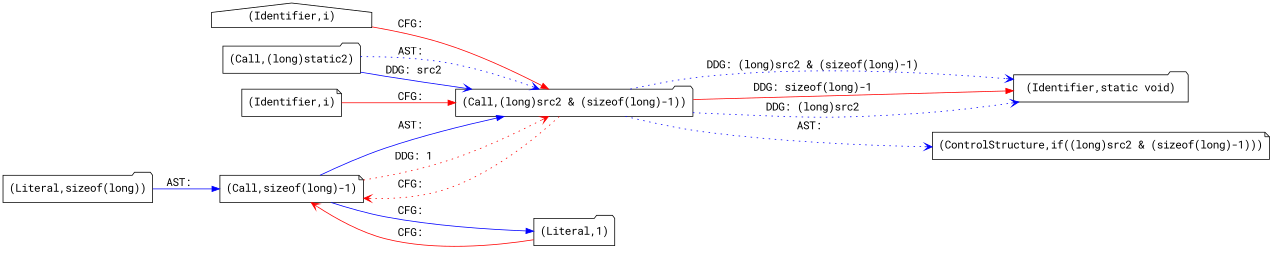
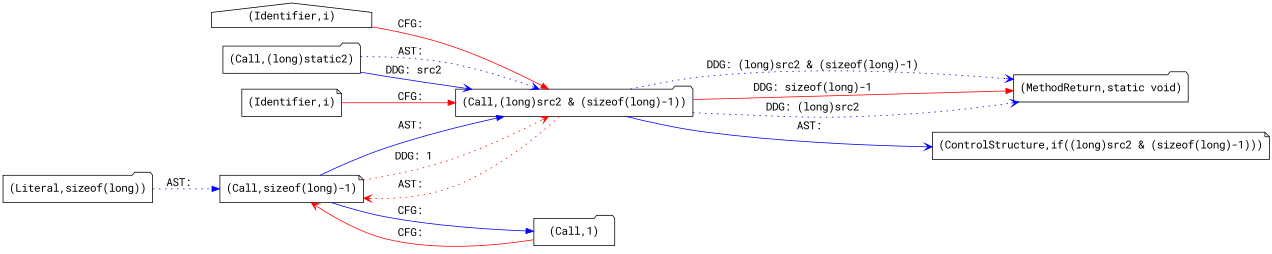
node "(Identifier,static void)": label "(Identifier,static void)" -> "(MethodReturn,static void)"
edge "(Call,(long)src2 & (sizeof(long)-1))" -> "(ControlStructure,if((long)src2 & (sizeof(long)-1)))": style dotted -> solid
edge "(Call,(long)src2 & (sizeof(long)-1))" -> "(Call,sizeof(long)-1)": label "CFG: " -> "AST: "
edge "(Literal,sizeof(long))" -> "(Call,sizeof(long)-1)": style solid -> dotted
node "(Literal,1)": label "(Literal,1)" -> "(Call,1)"
